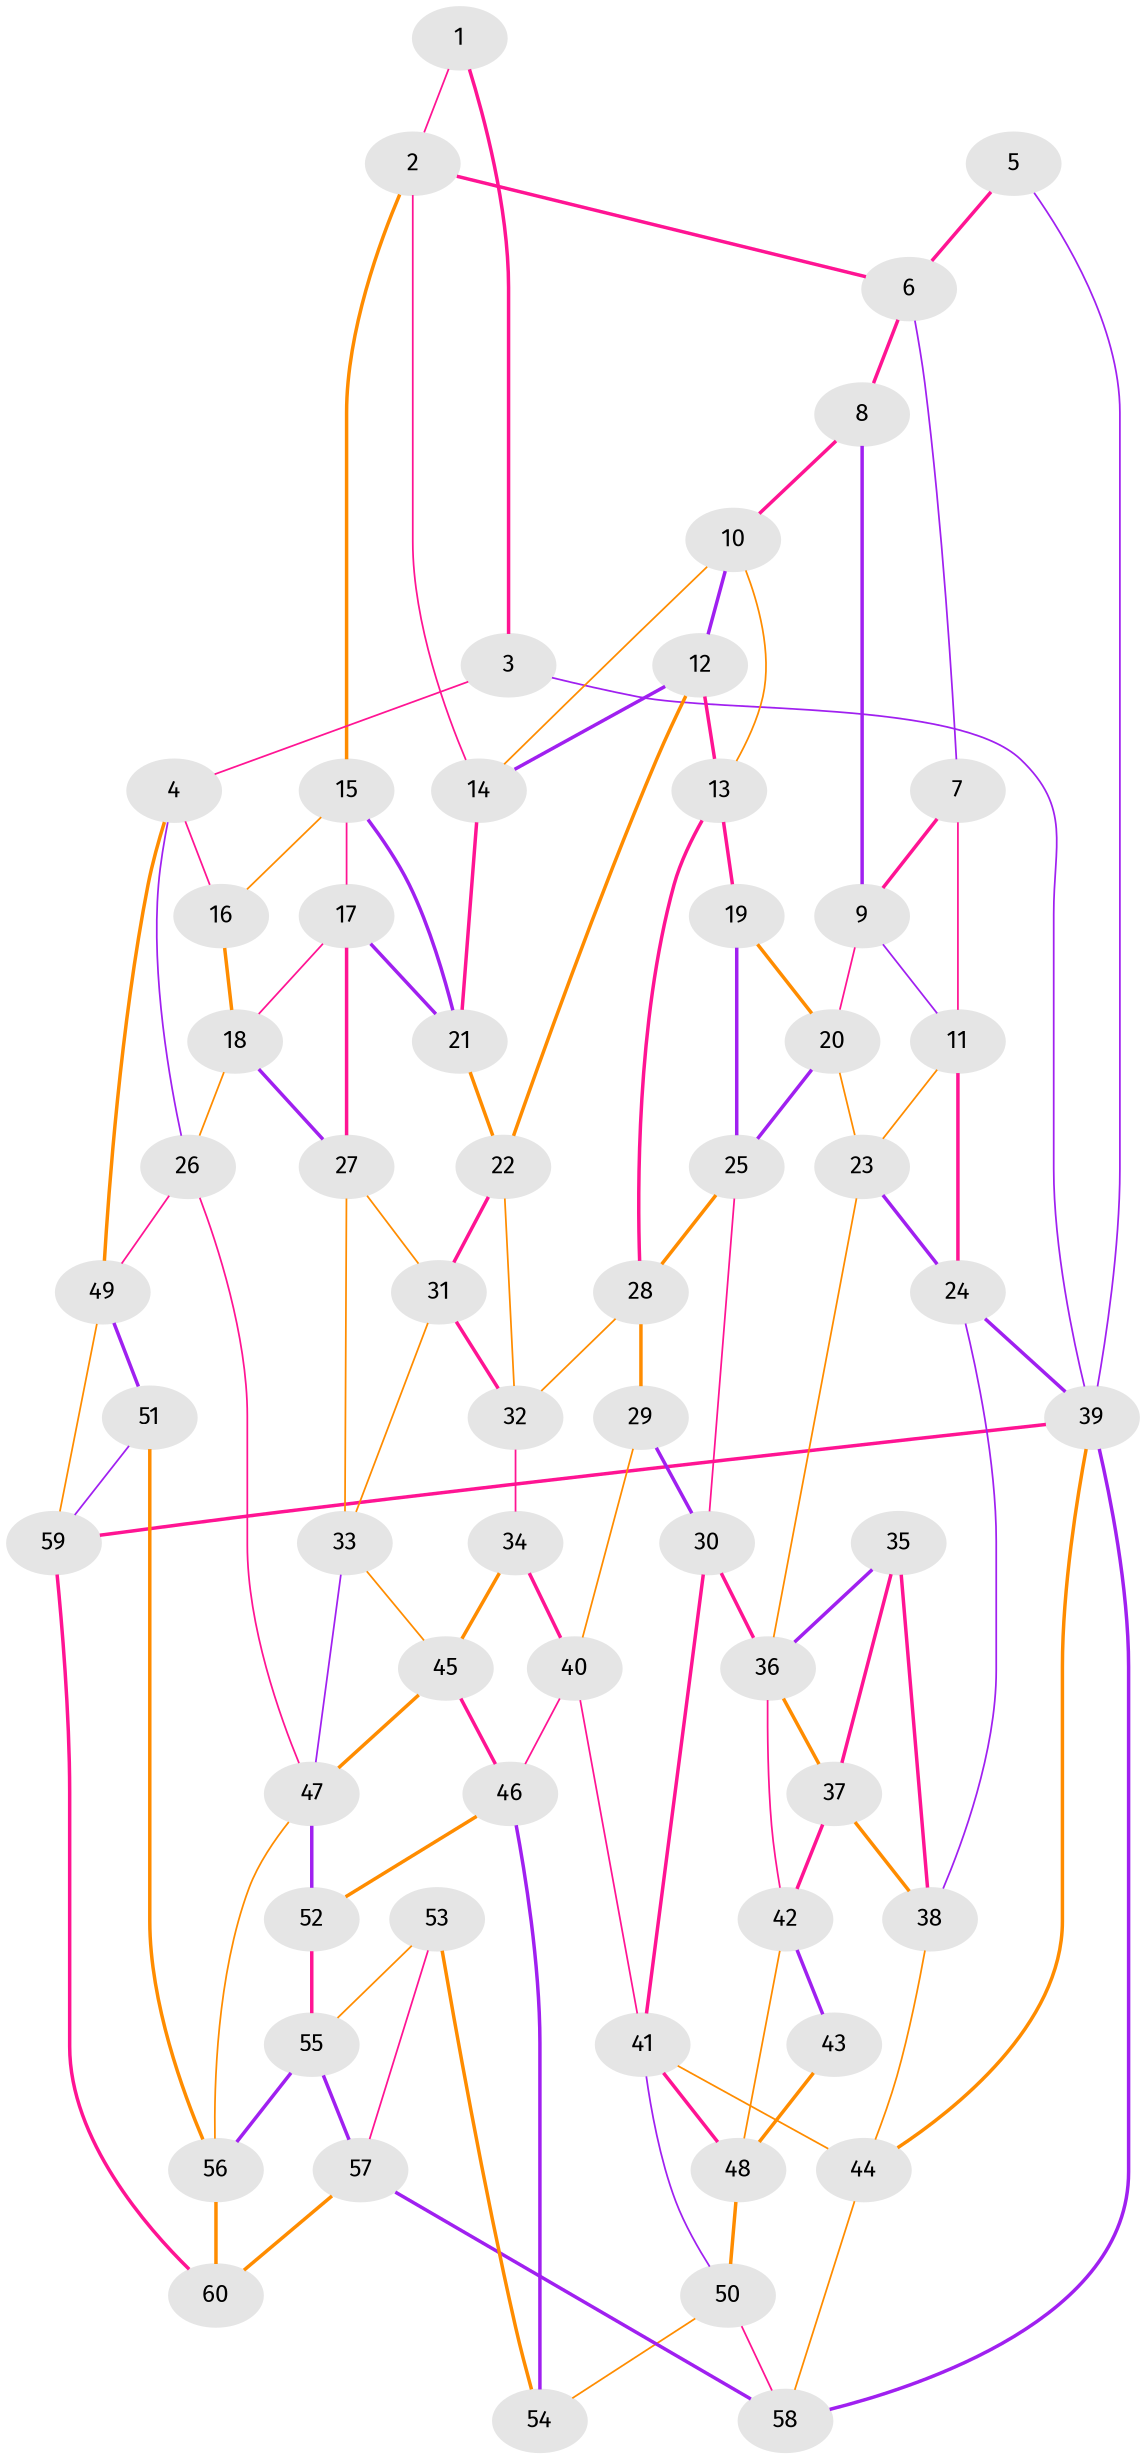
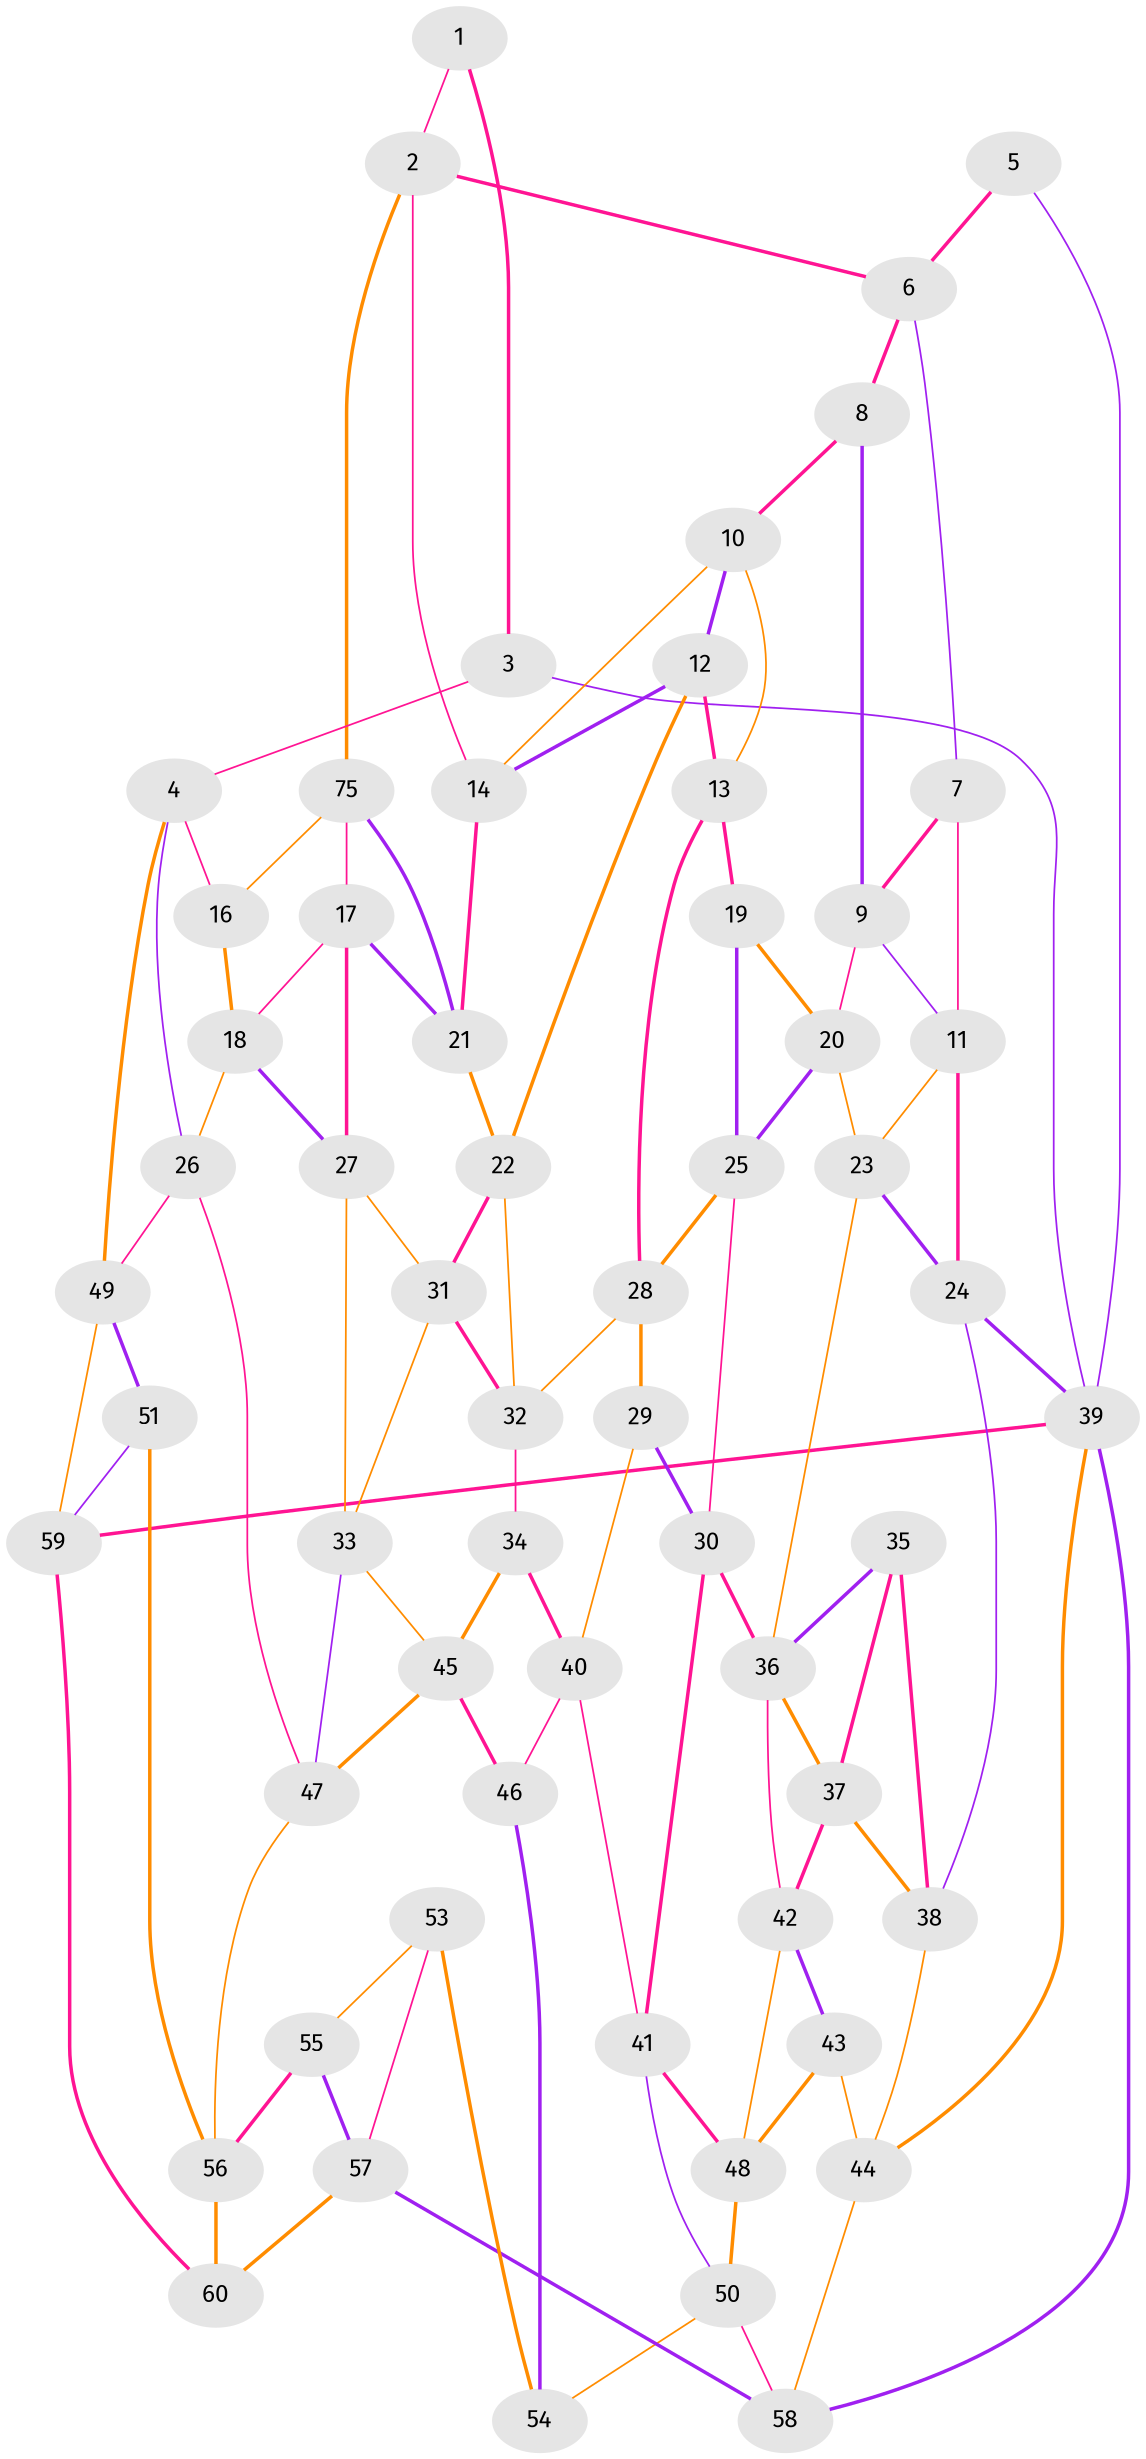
node "15": label "15" -> "75"
node "52": removed
edge "55" -- "56": color purple -> deeppink
edge "41" -- "44": now "43" -- "44"
